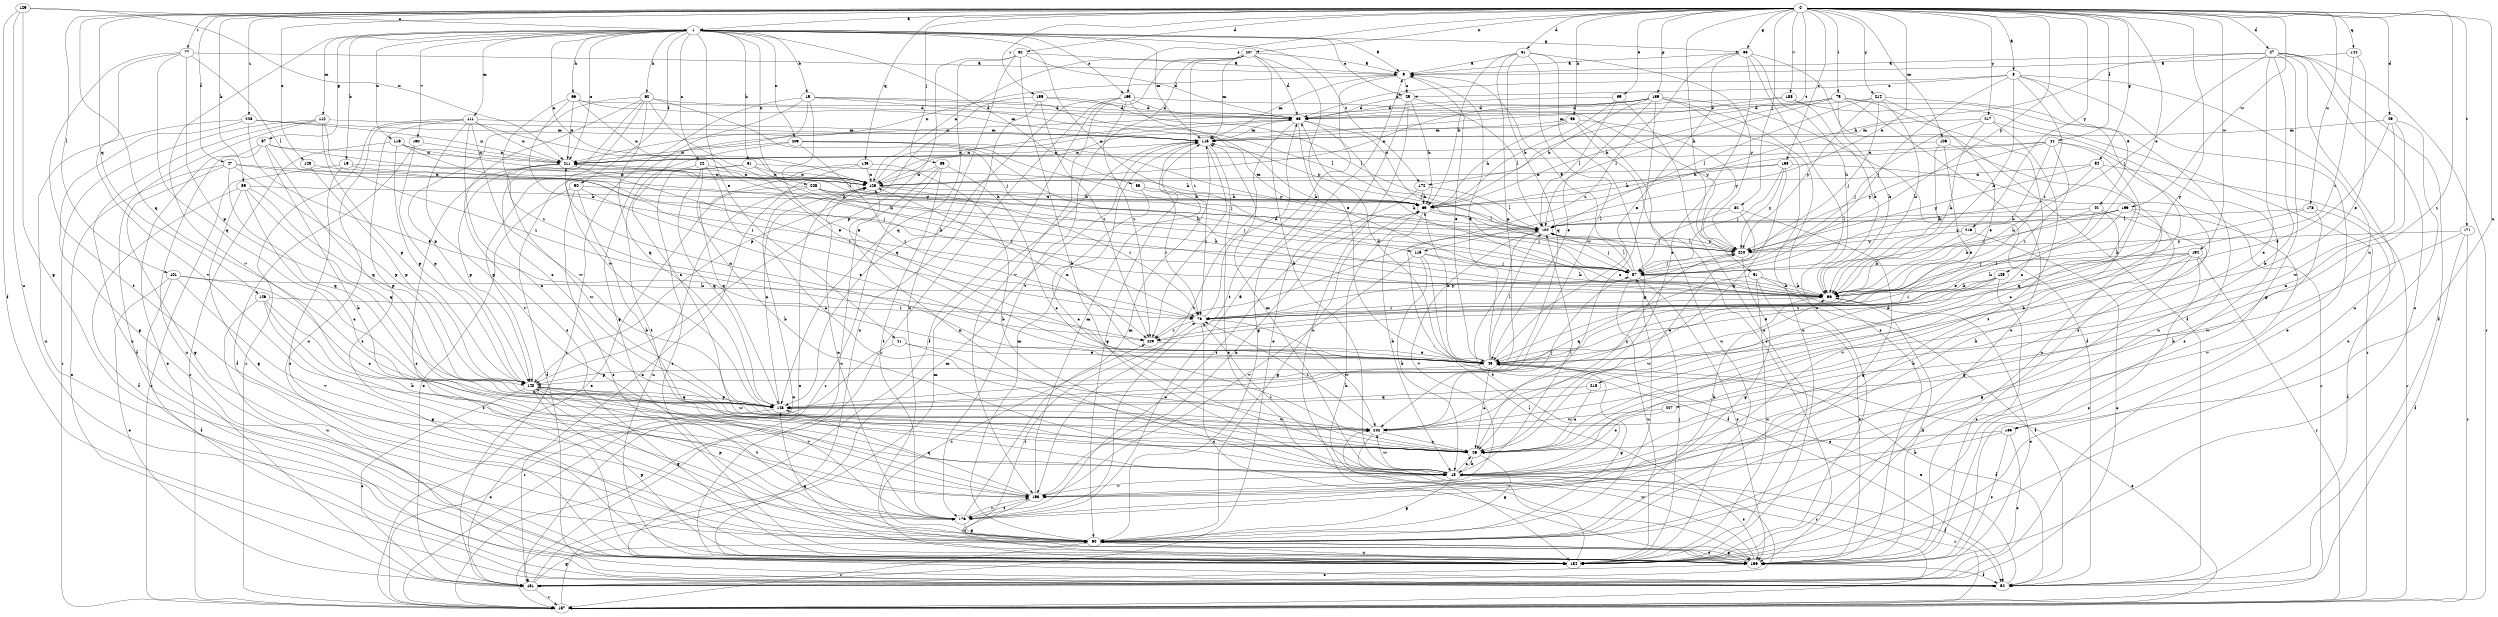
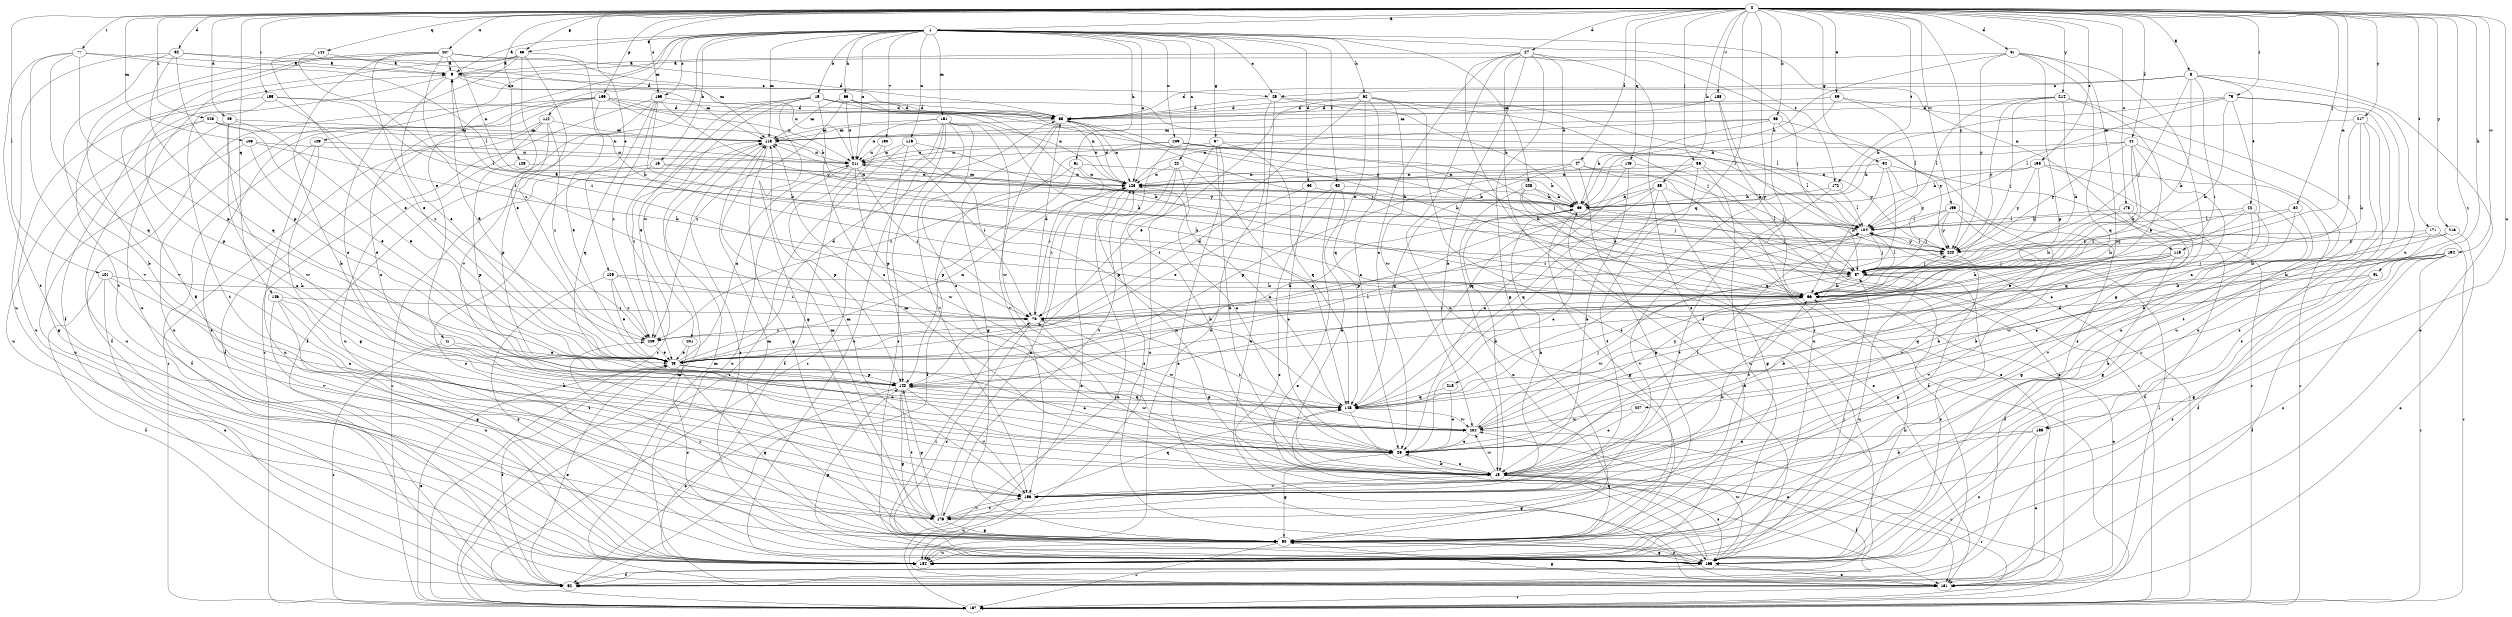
edge "129" -> "1": reversed
node "111": label "111" -> "151"
edge "62" -> "140": label "p" -> "d"
edge "190" -> "140": now "190" -> "148"
edge "29" -> "26": label "x" -> "c"
node "201": added
edge "211" -> "184": label "s" -> "u"
edge "91" -> "184": removed, label "u"
